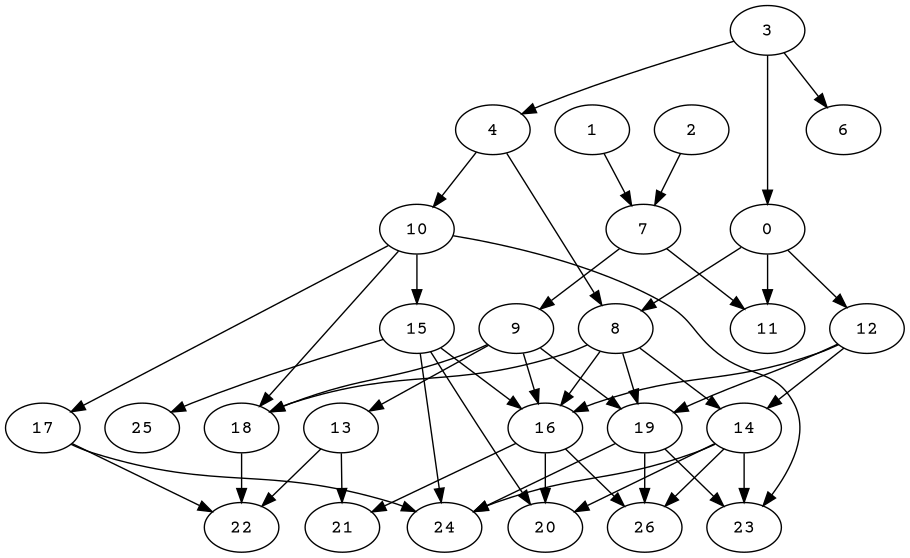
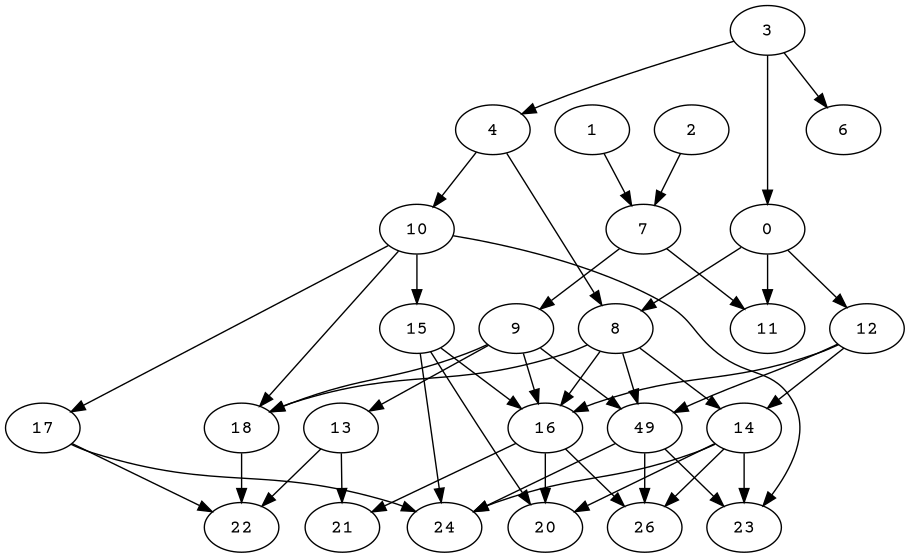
node "25": removed
node "19": label "19" -> "49"
